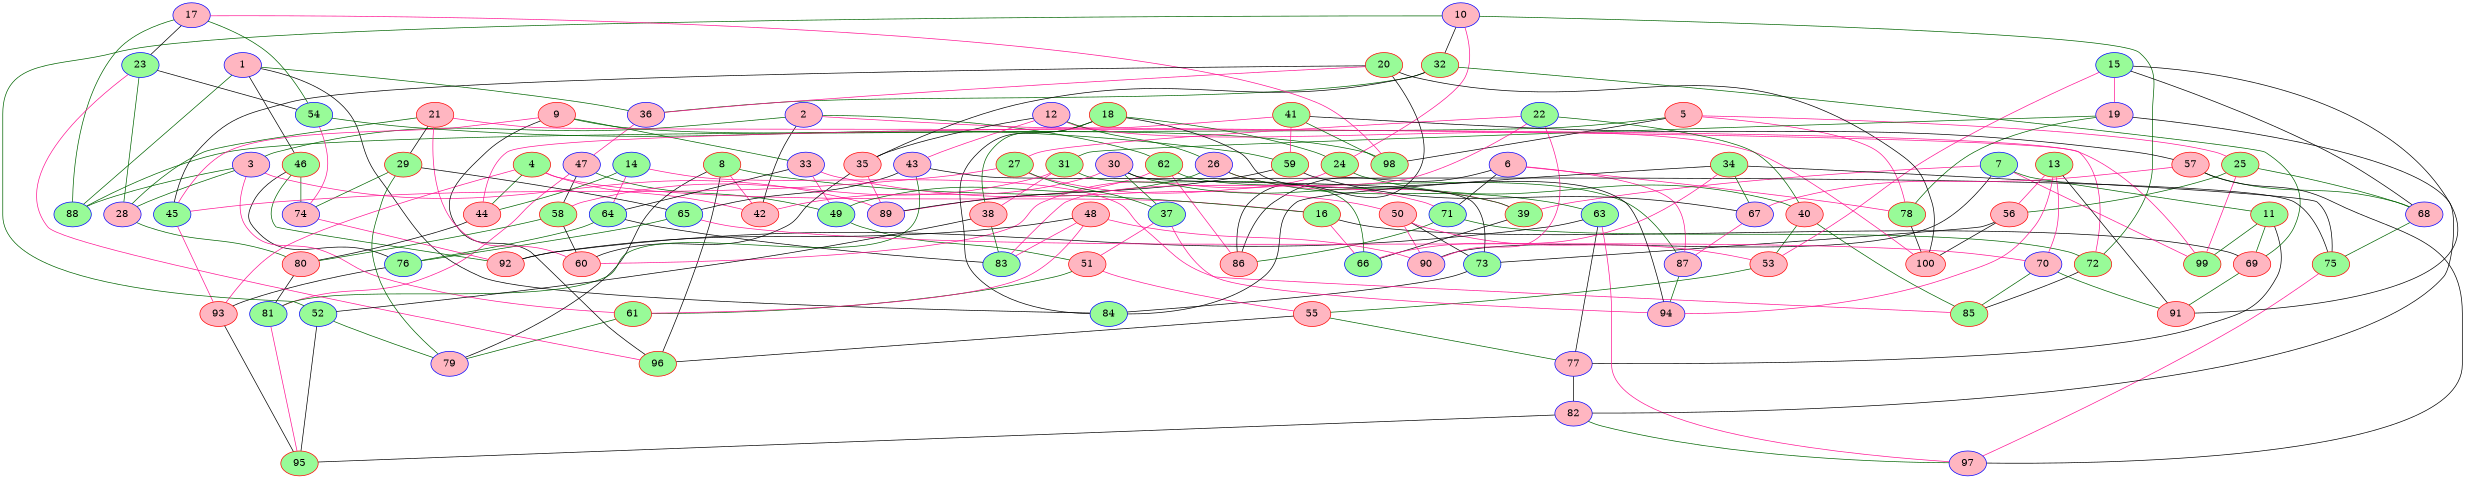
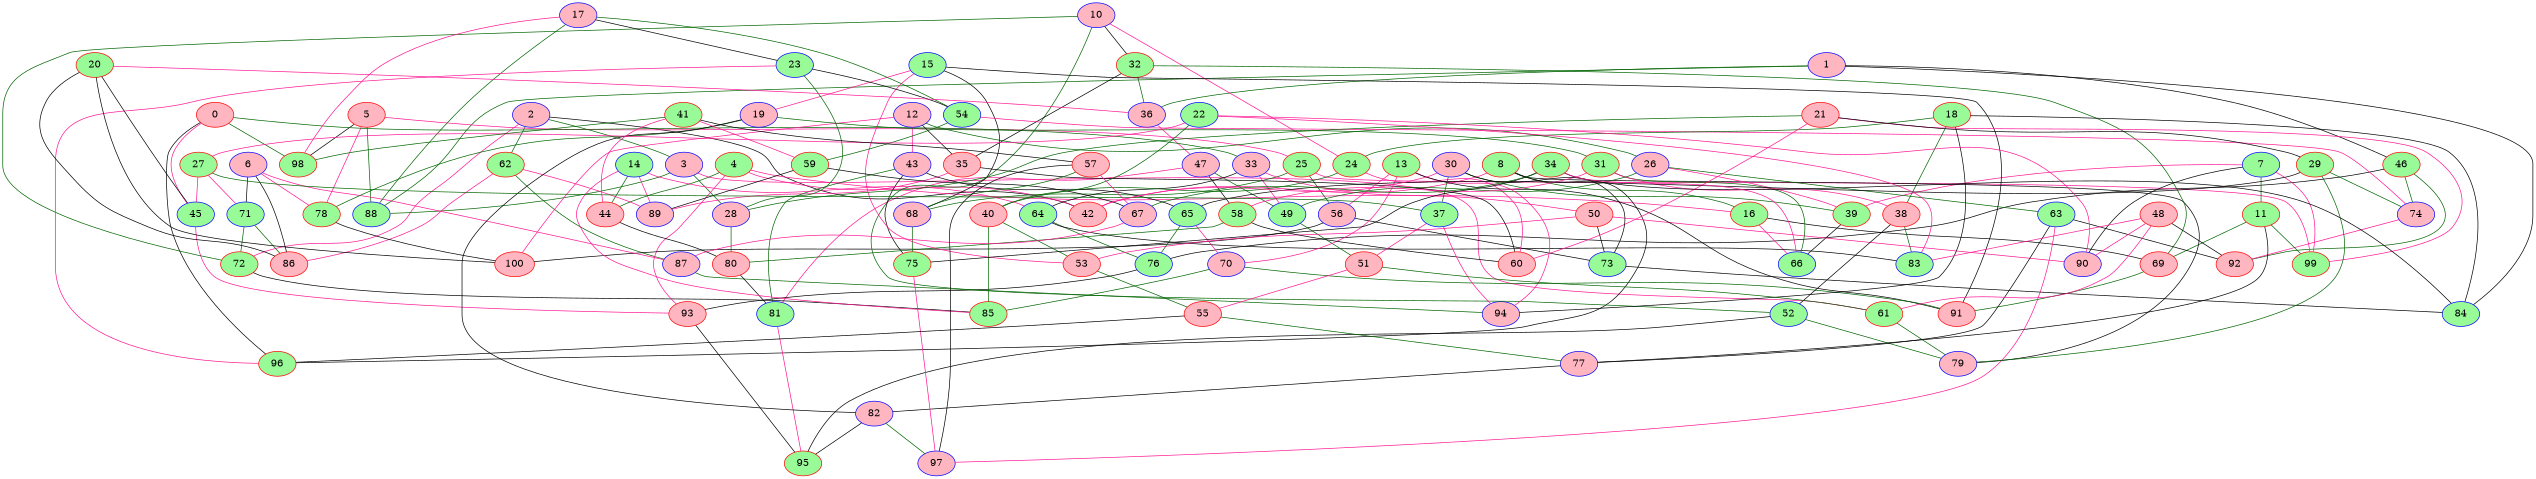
node "9": label "9" -> "0"
edge "3" -- "89": now "14" -- "89"
node "56": color red -> blue
